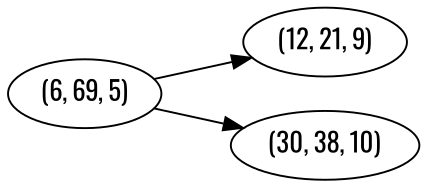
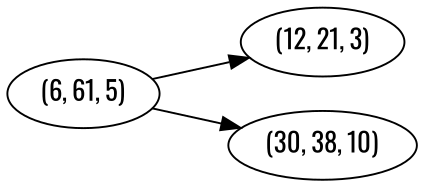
node "(12, 21, 9)": label "(12, 21, 9)" -> "(12, 21, 3)"
node "(6, 69, 5)": label "(6, 69, 5)" -> "(6, 61, 5)"
